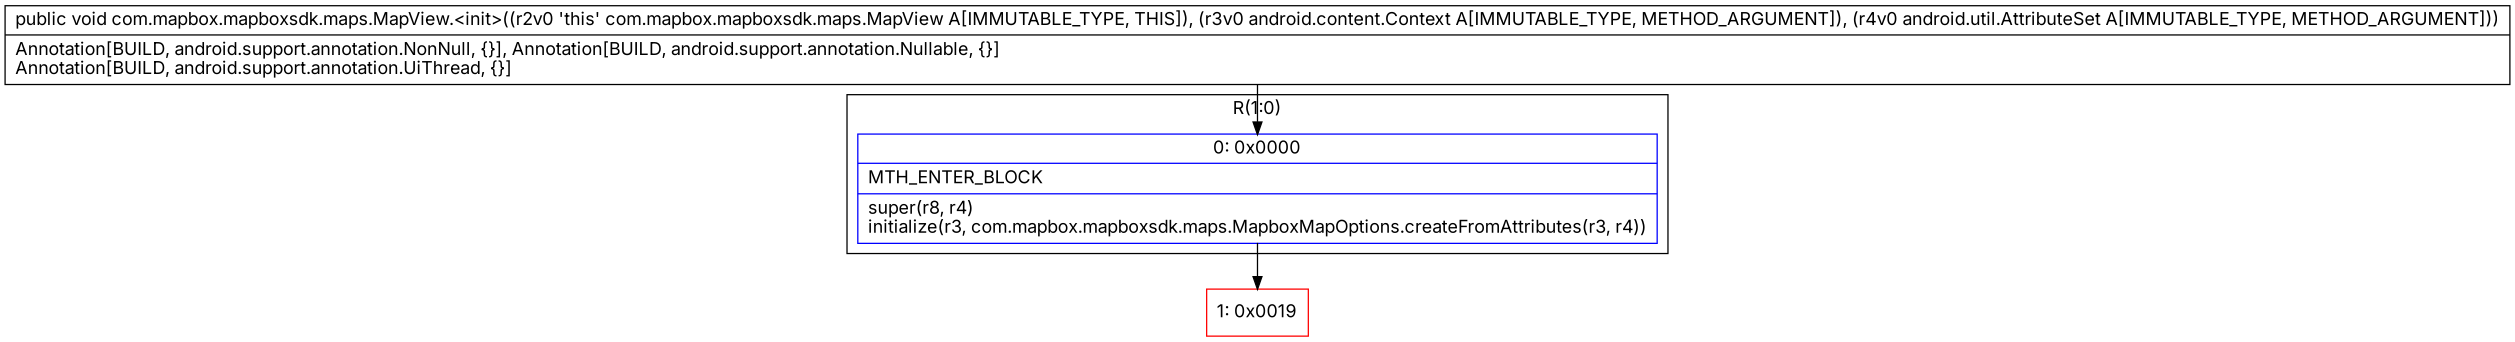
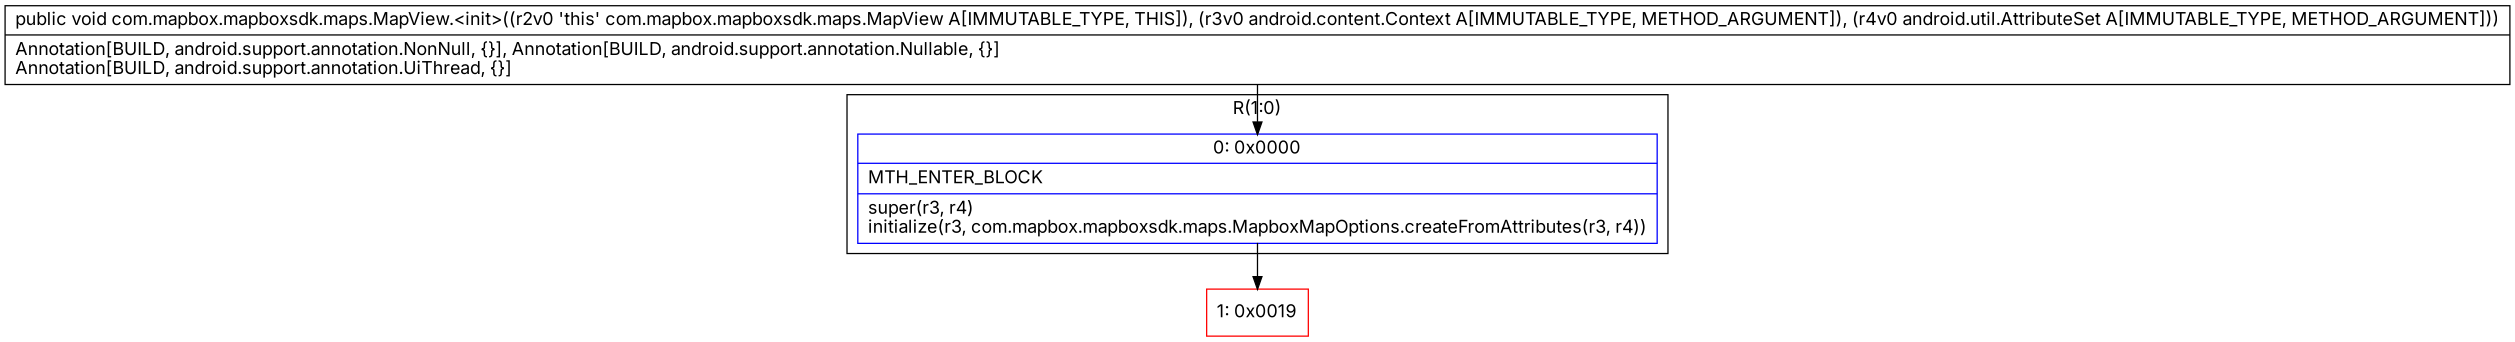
node "0: 0x0000": text "super(r8, r4)" -> "super(r3, r4)"
